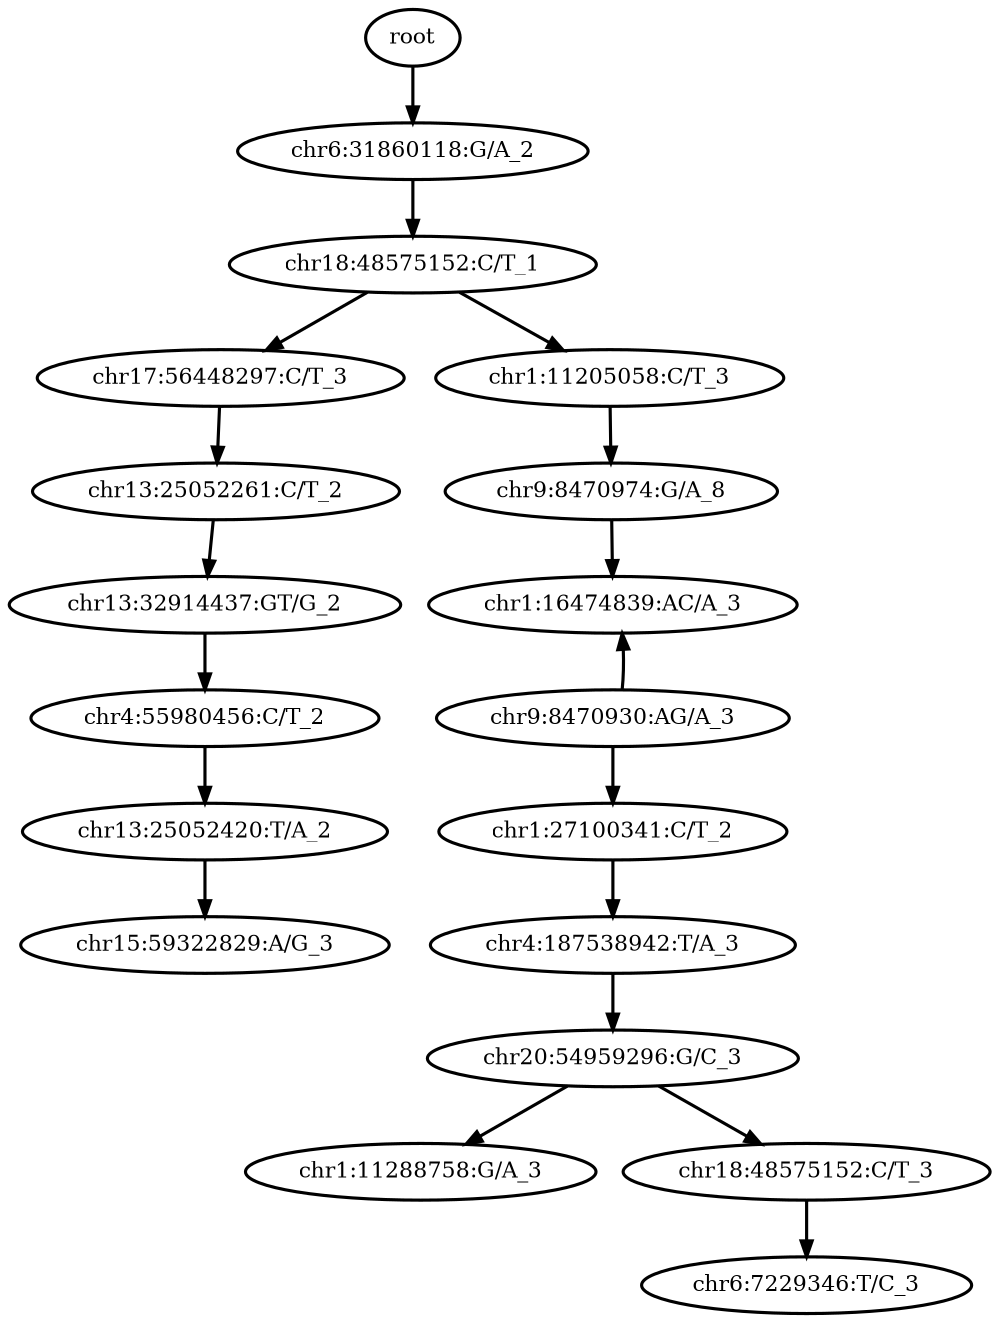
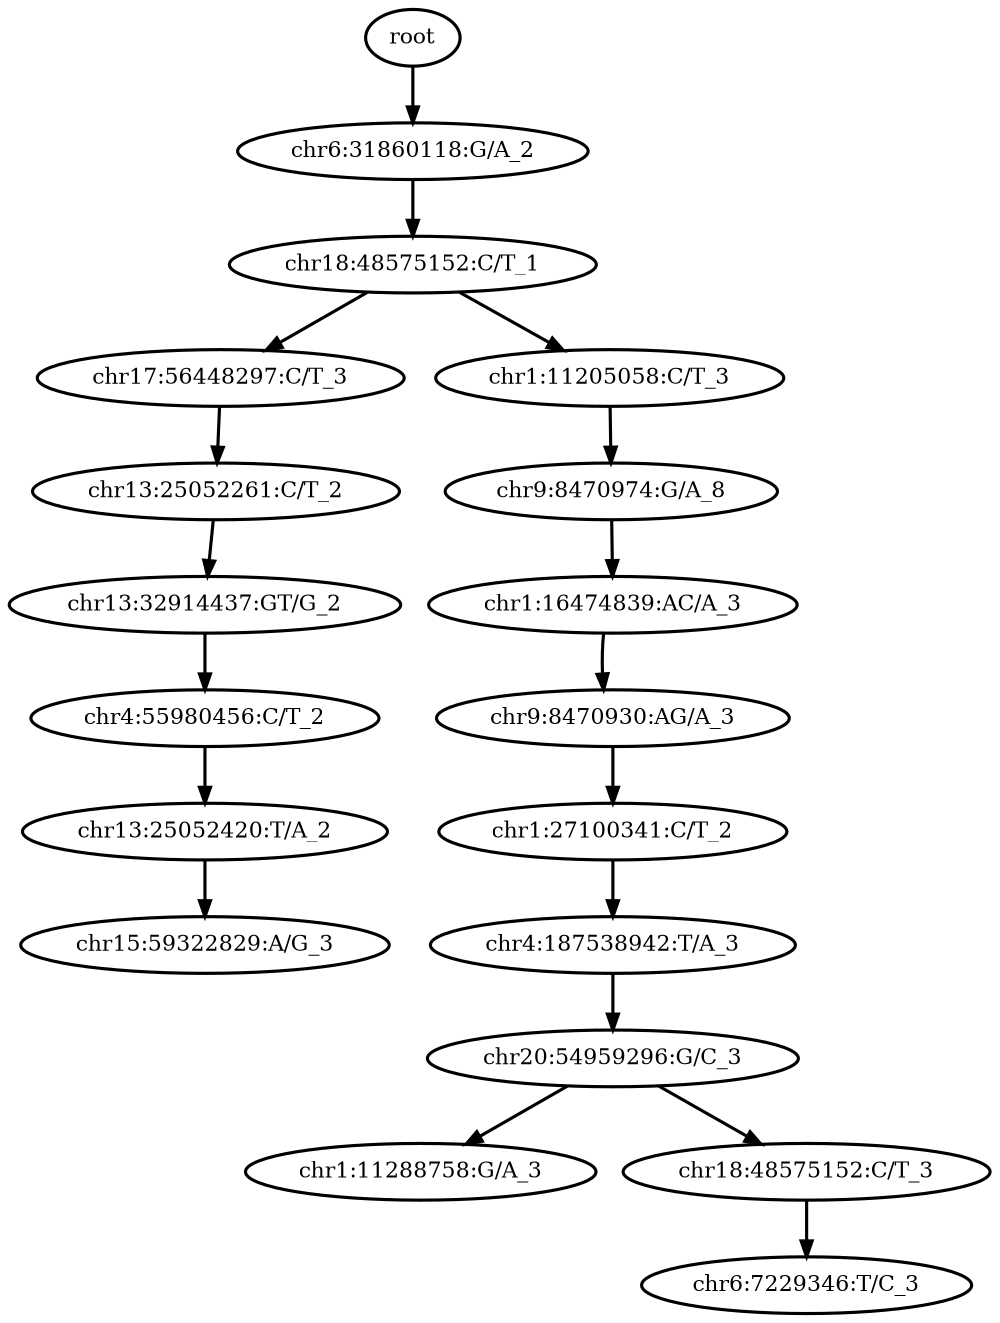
edge "chr9:8470930:AG/A_3" -> "chr1:16474839:AC/A_3": reversed
